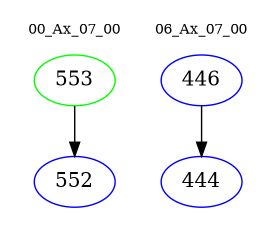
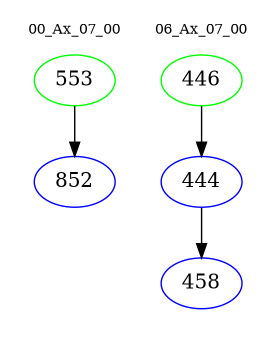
node "446": color blue -> green
node "552": label "552" -> "852"
node "458": added
